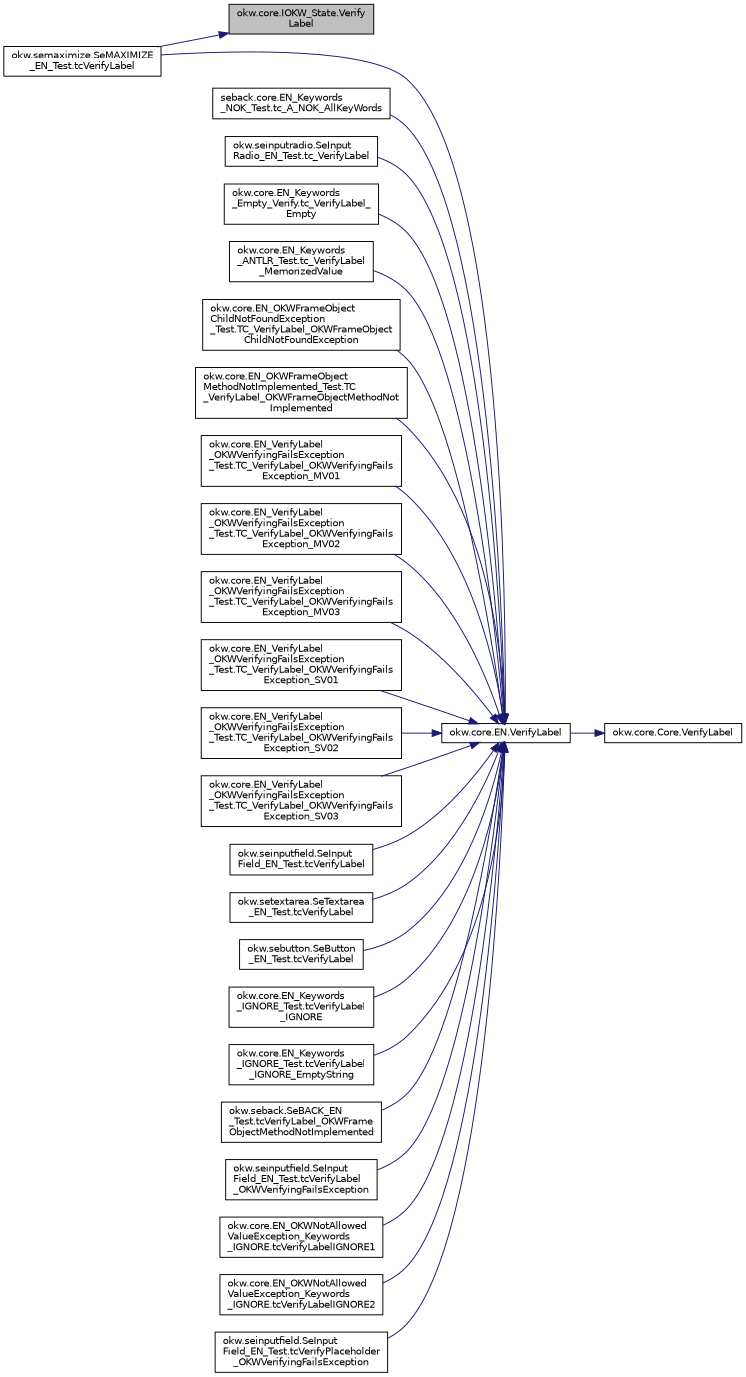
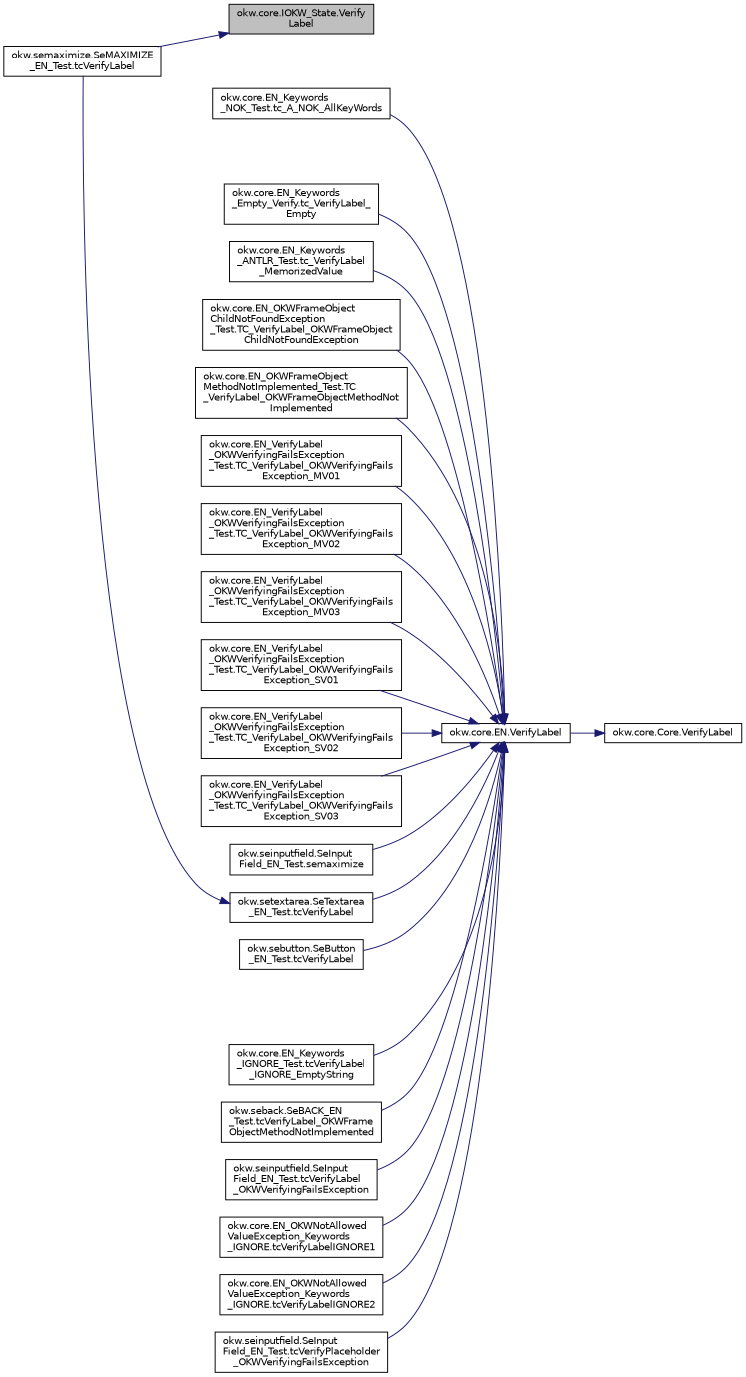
node "seback.core.EN_Keywords _NOK_Test.tc_A_NOK_AllKeyWords": label "seback.core.EN_Keywords _NOK_Test.tc_A_NOK_AllKeyWords" -> "okw.core.EN_Keywords _NOK_Test.tc_A_NOK_AllKeyWords"
node "okw.seinputradio.SeInput Radio_EN_Test.tc_VerifyLabel": removed
edge "okw.semaximize.SeMAXIMIZE _EN_Test.tcVerifyLabel" -> "okw.core.EN.VerifyLabel": now "okw.semaximize.SeMAXIMIZE _EN_Test.tcVerifyLabel" -> "okw.setextarea.SeTextarea _EN_Test.tcVerifyLabel"
node "okw.seinputfield.SeInput Field_EN_Test.tcVerifyLabel": label "okw.seinputfield.SeInput Field_EN_Test.tcVerifyLabel" -> "okw.seinputfield.SeInput Field_EN_Test.semaximize"
node "okw.core.EN_Keywords _IGNORE_Test.tcVerifyLabel _IGNORE": removed
